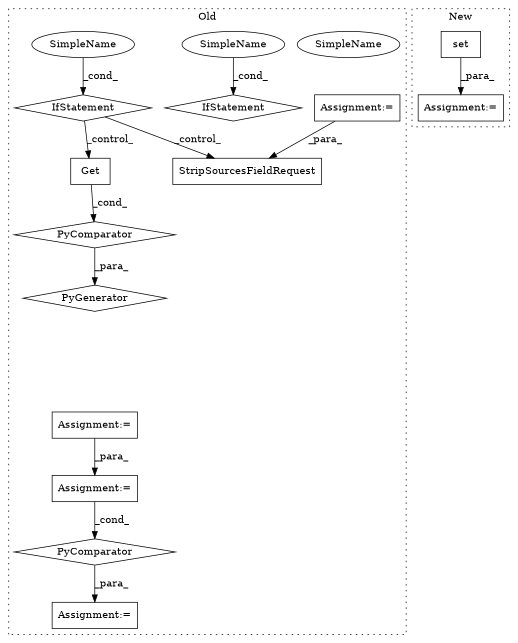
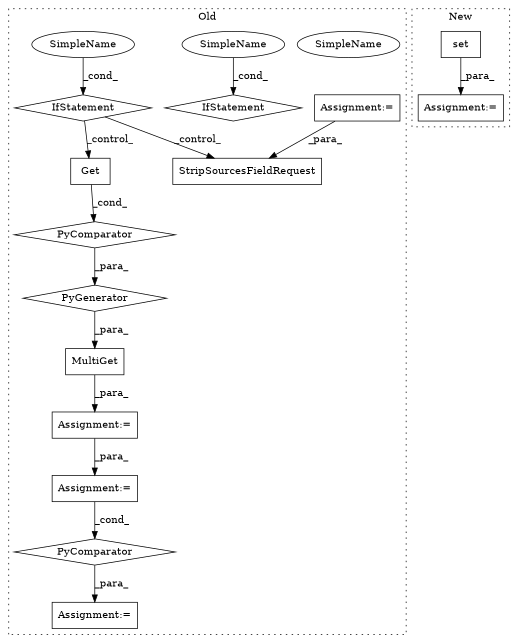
node "MultiGet": added
